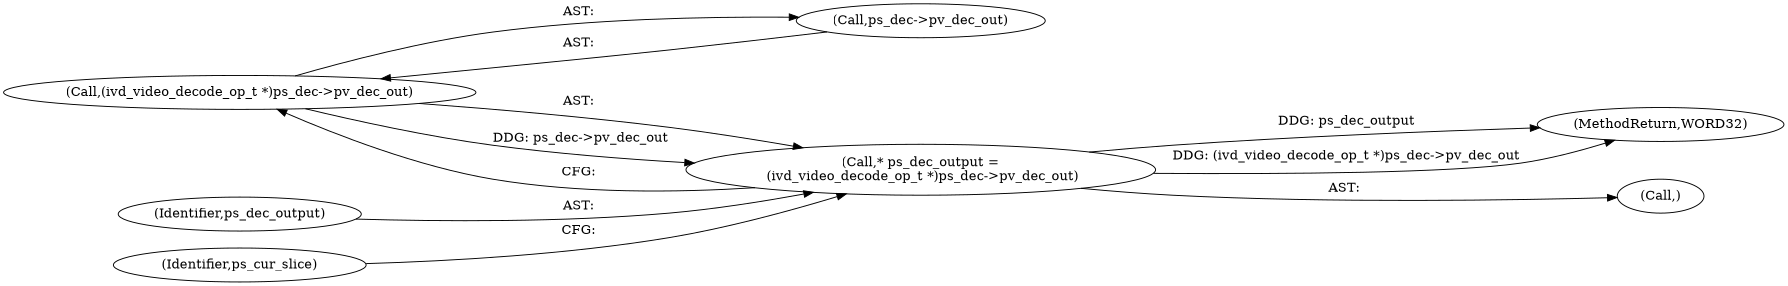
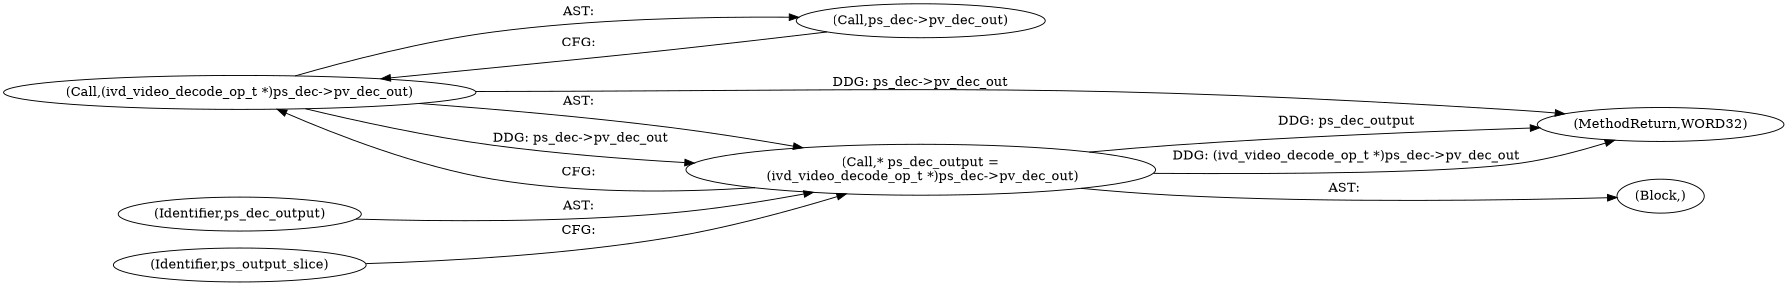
edge "(Call,ps_dec->pv_dec_out)" -> "(Call,(ivd_video_decode_op_t *)ps_dec->pv_dec_out)": label "AST: " -> "CFG: "
edge "(Call,(ivd_video_decode_op_t *)ps_dec->pv_dec_out)" -> "(MethodReturn,WORD32)": added, label "DDG: ps_dec->pv_dec_out"
node "(Call,)": label "(Call,)" -> "(Block,)"
node "(Identifier,ps_cur_slice)": label "(Identifier,ps_cur_slice)" -> "(Identifier,ps_output_slice)"
